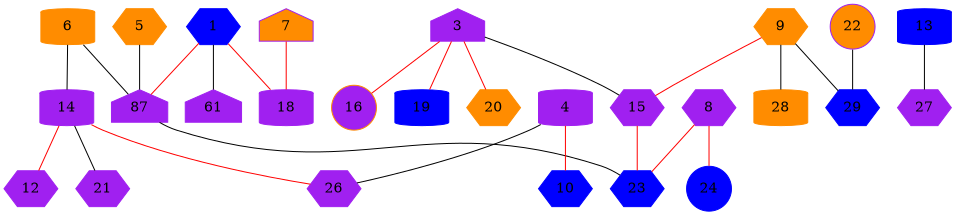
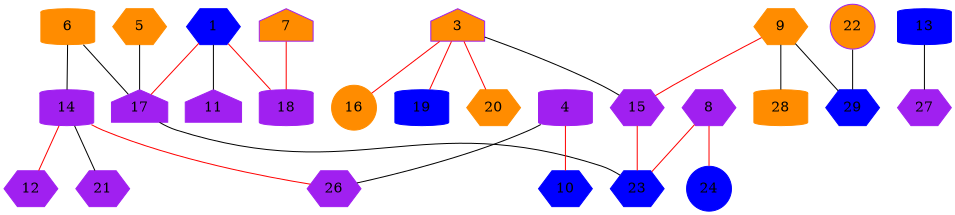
node "3": fillcolor purple -> darkorange
node "87": label "87" -> "17"
node "61": label "61" -> "11"
node "16": fillcolor purple -> darkorange
